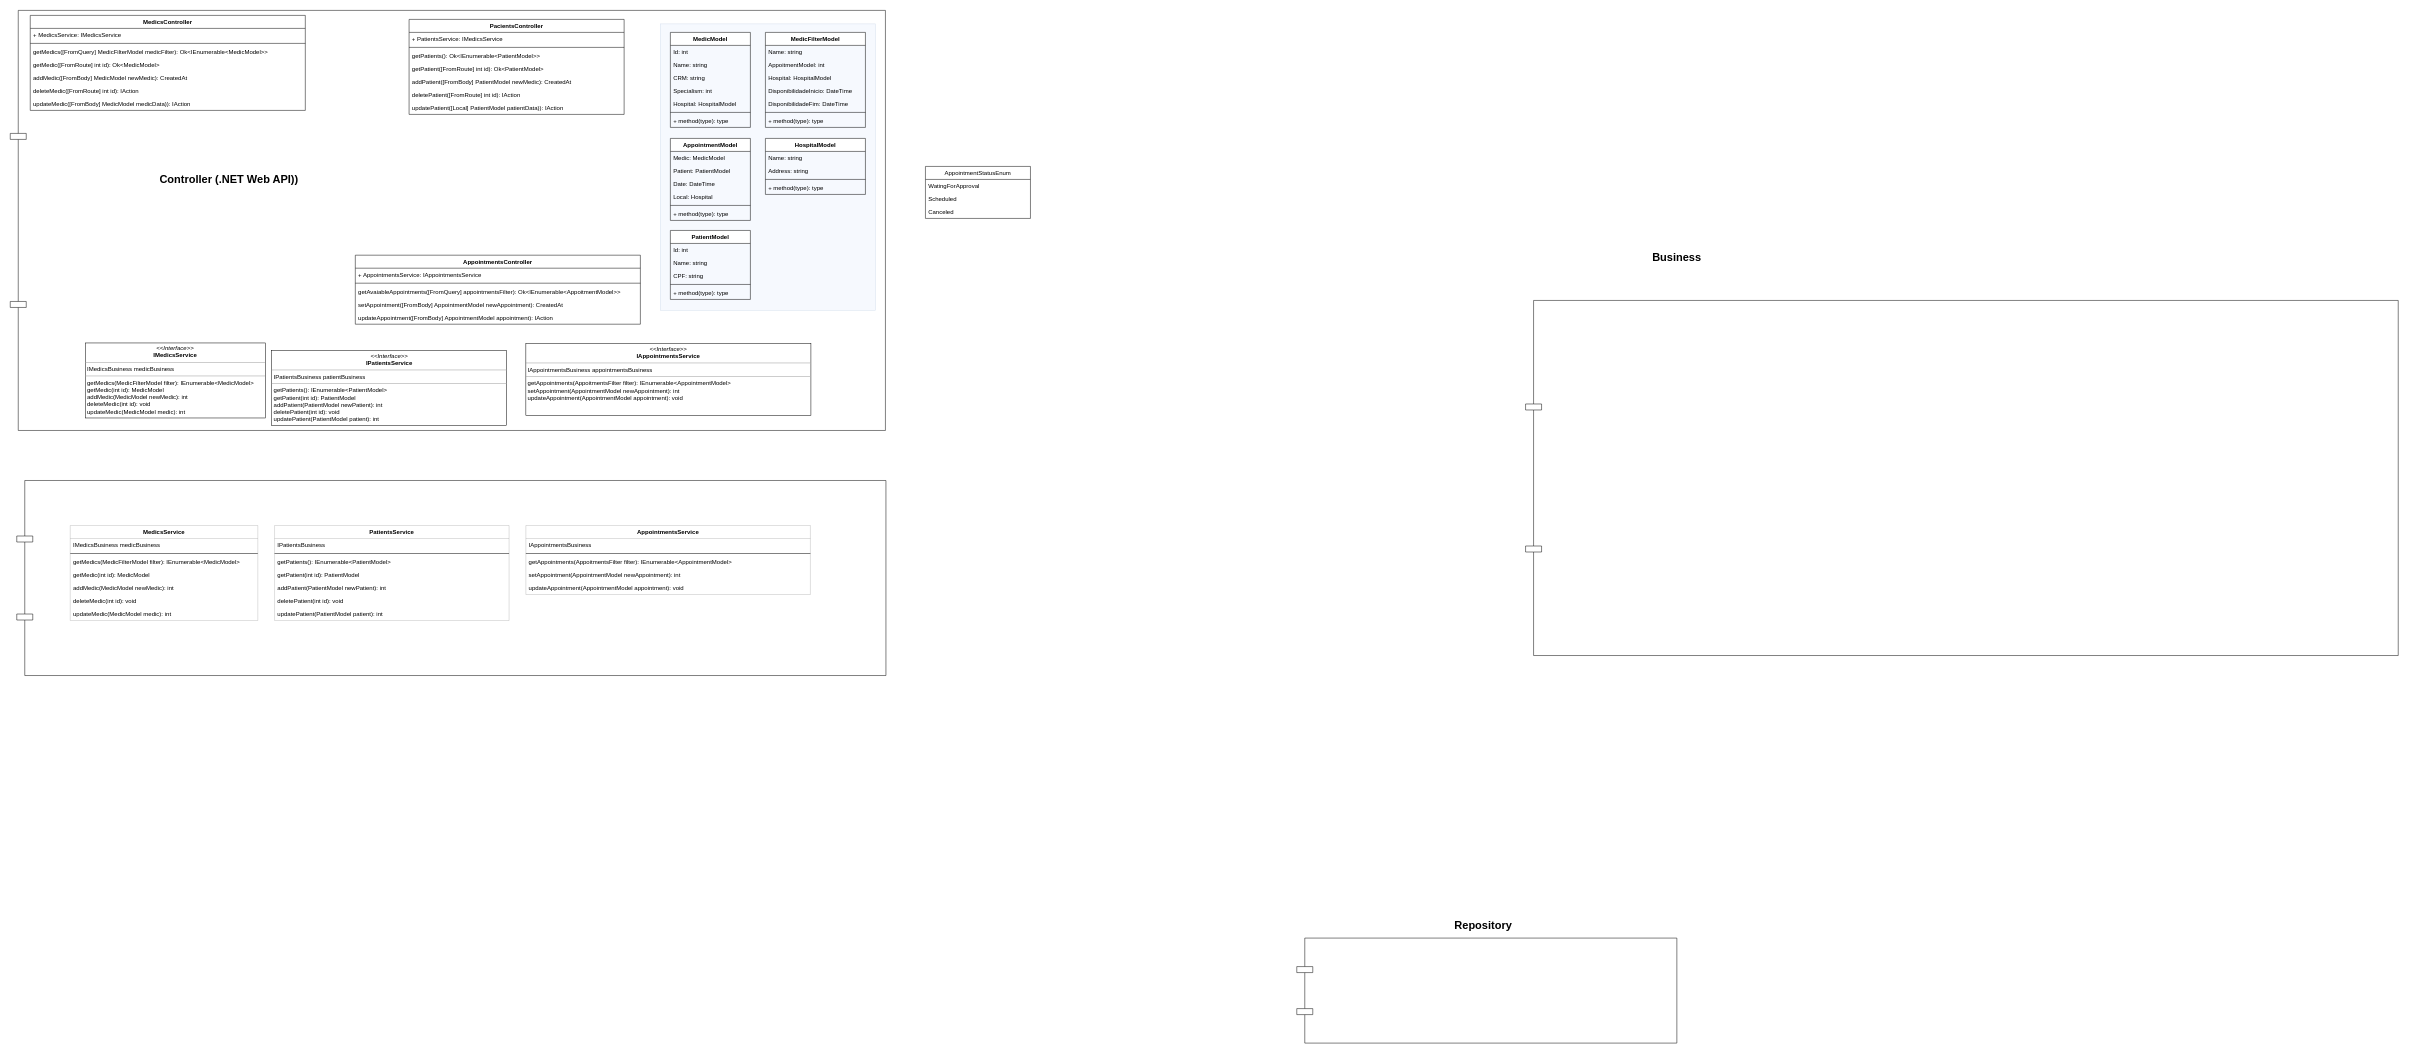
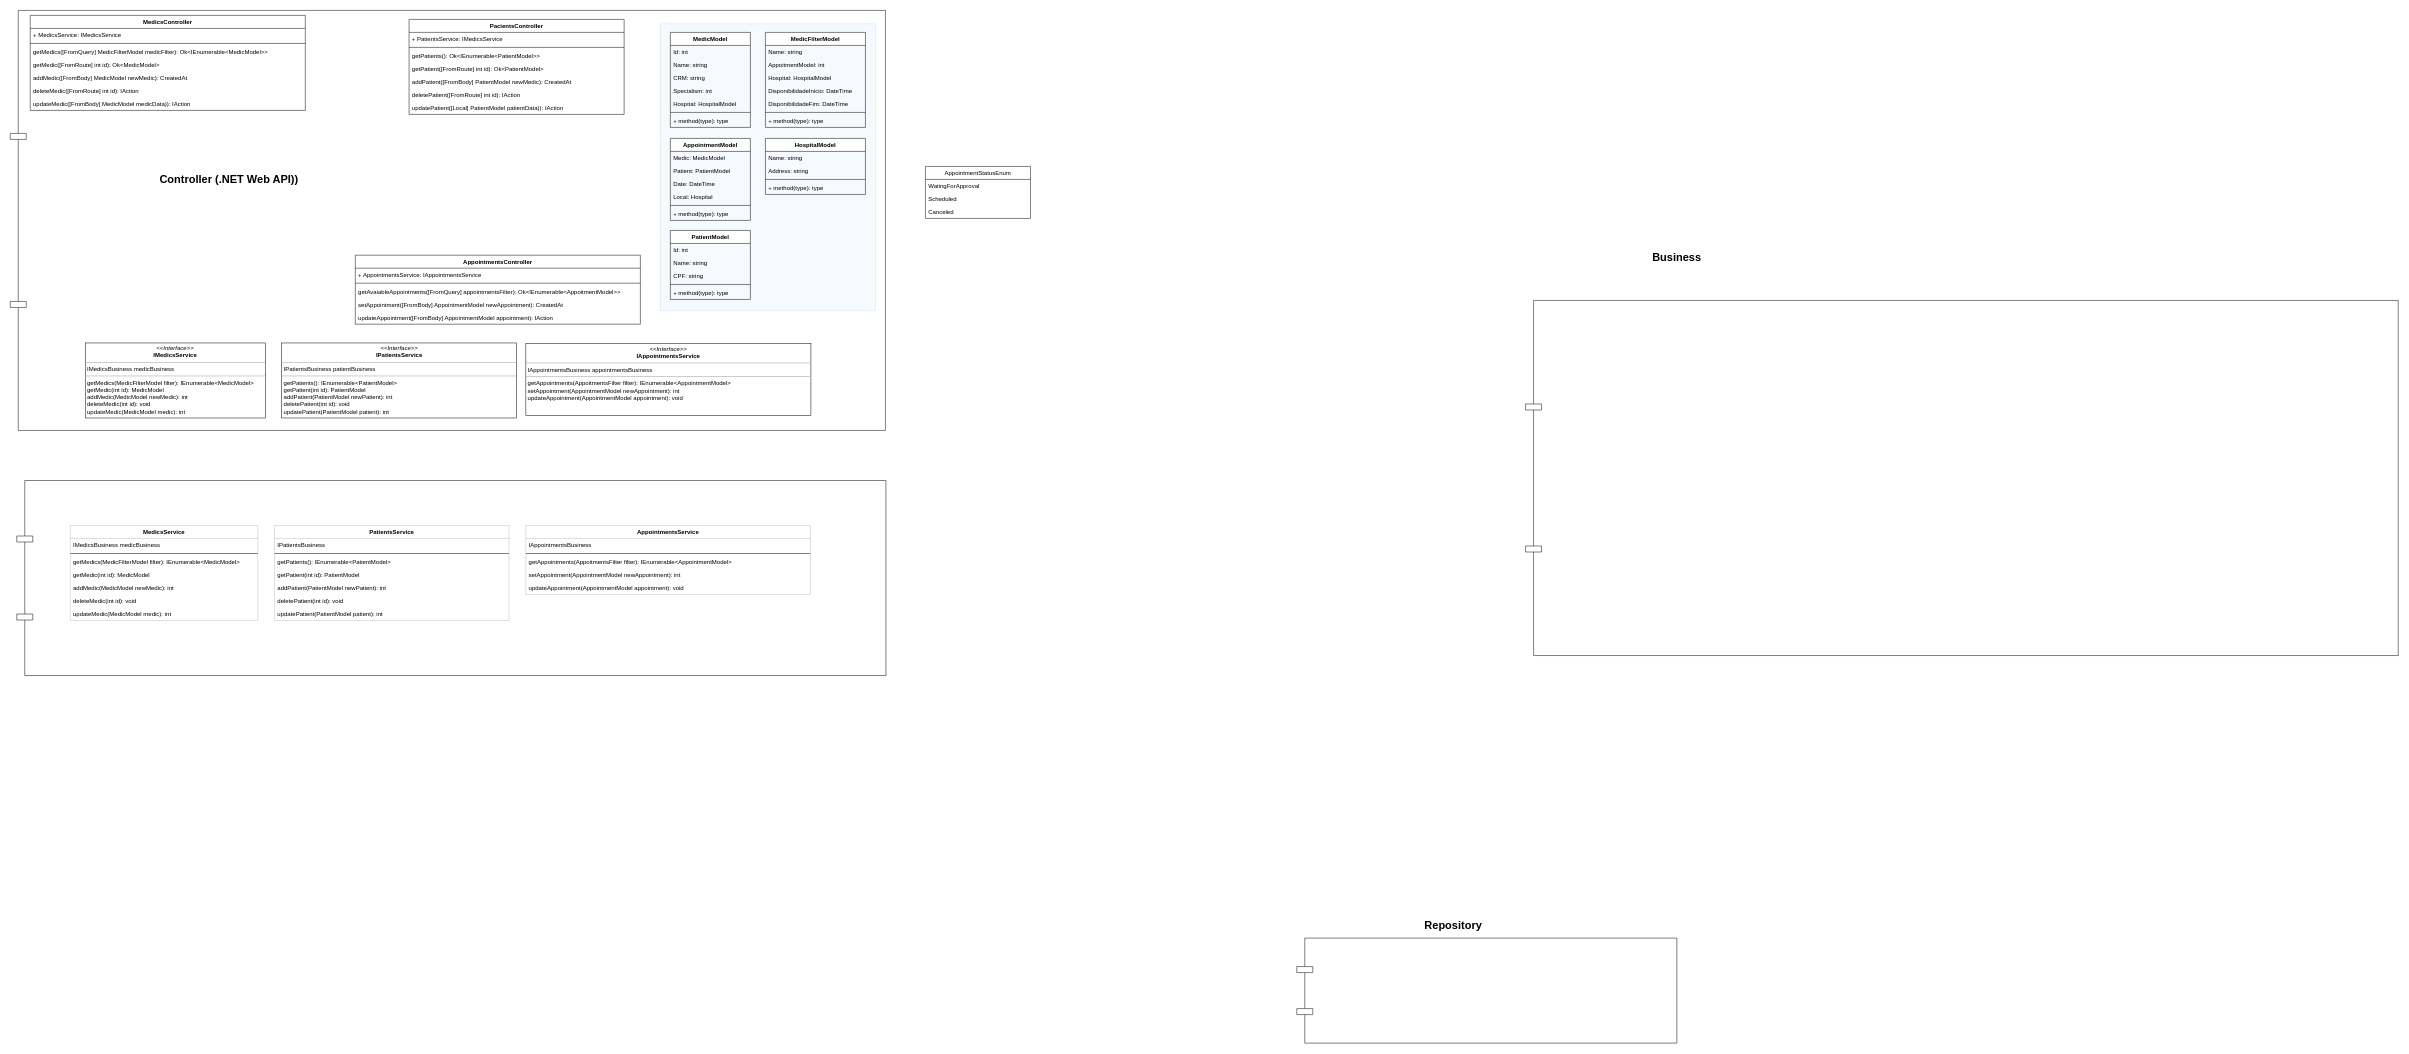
node "<<Interface>> IPatientsService IPatientsBusiness patientBusiness getPatients(): IEnumerable<PatientModel> getPatient(int id): PatientModel addPatient(PatientModel newPatient): int deletePatient(int id): void updatePatient(PatientModel patient): int": moved (389, 388) -> (399, 380)
node "Repository": moved (1483, 925) -> (1453, 925)
